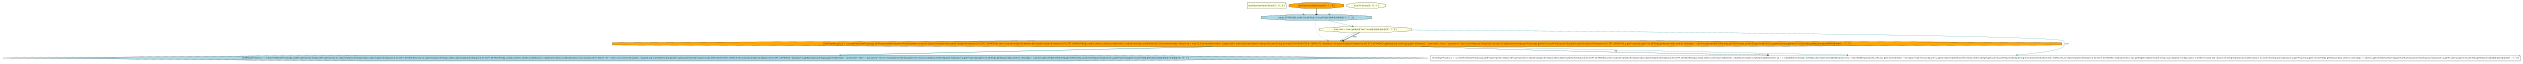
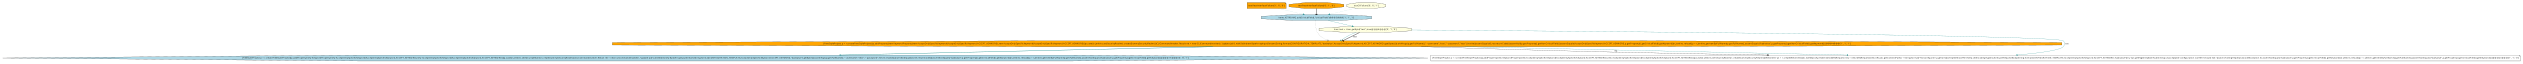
node "testRestInterfaceFailure['1', '0', '0']": fillcolor lightyellow -> orange
